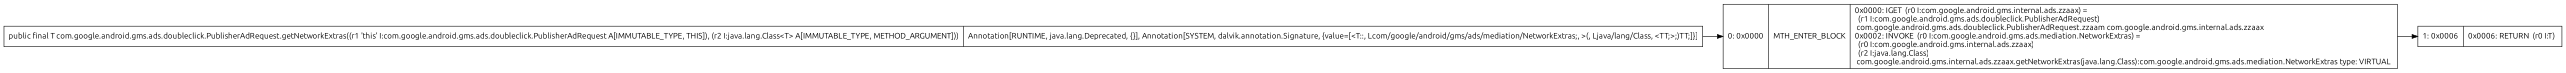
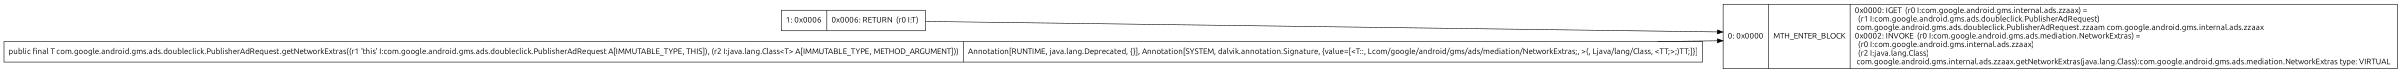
edge "0: 0x0000" -> "1: 0x0006": reversed
